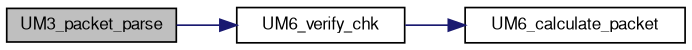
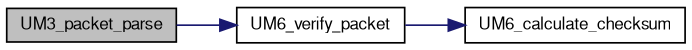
node "UM6_verify_chk": label "UM6_verify_chk" -> "UM6_verify_packet"
node "UM6_calculate_packet": label "UM6_calculate_packet" -> "UM6_calculate_checksum"
